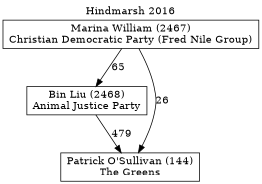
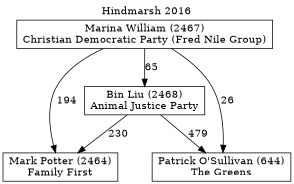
node "Mark Potter (2464) Family First": added
node "Patrick O'Sullivan (144) The Greens": label "Patrick O'Sullivan (144) The Greens" -> "Patrick O'Sullivan (644) The Greens"
